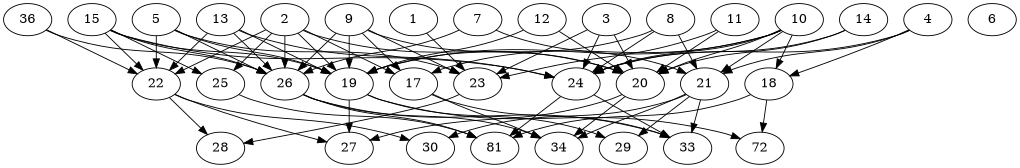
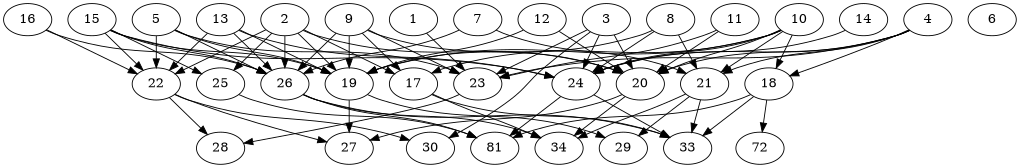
node "36": label "36" -> "16"
edge "14" -> "20": now "4" -> "20"
edge "4" -> "23": added
edge "18" -> "33": added
edge "21" -> "30": now "3" -> "30"
edge "19" -> "72": removed
